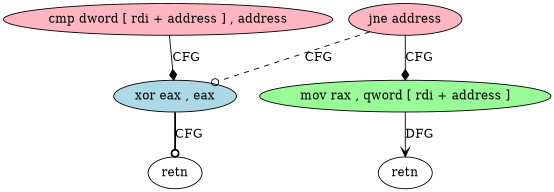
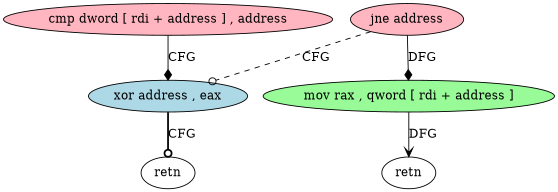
edge "jne address" -> "mov rax , qword [ rdi + address ]": label "CFG" -> "DFG"
node "xor eax , eax": label "xor eax , eax" -> "xor address , eax"
